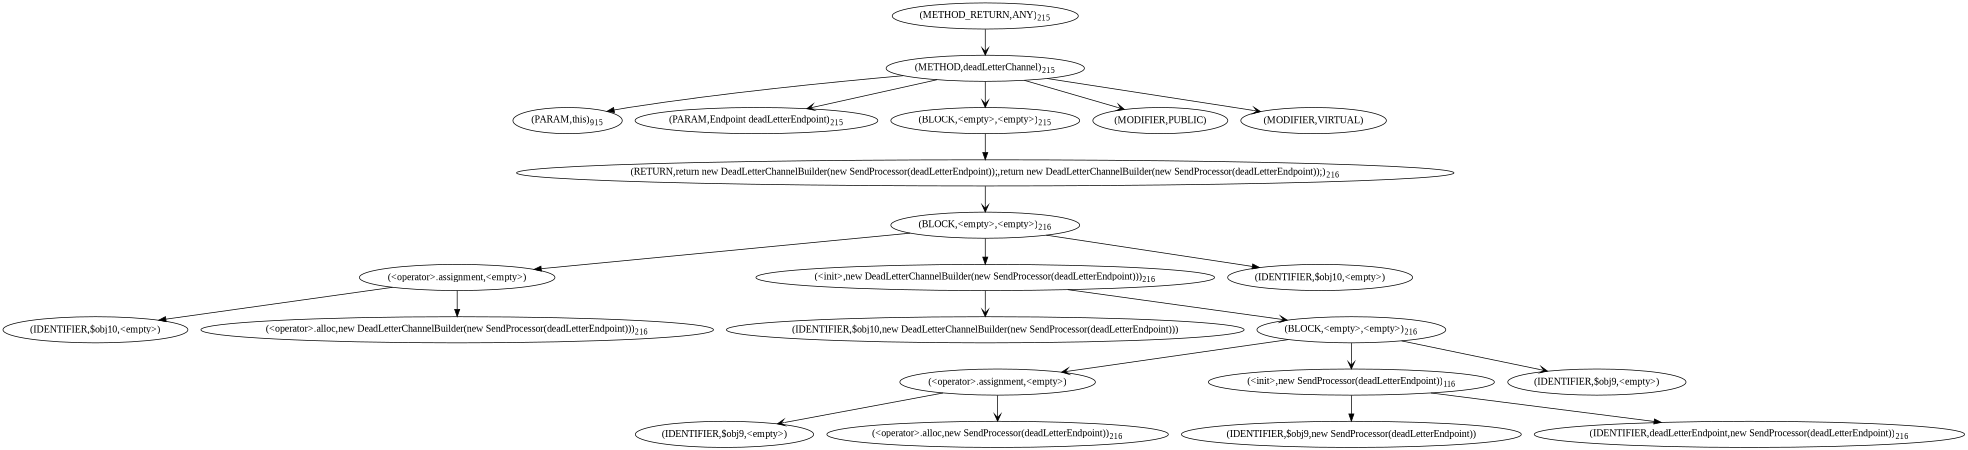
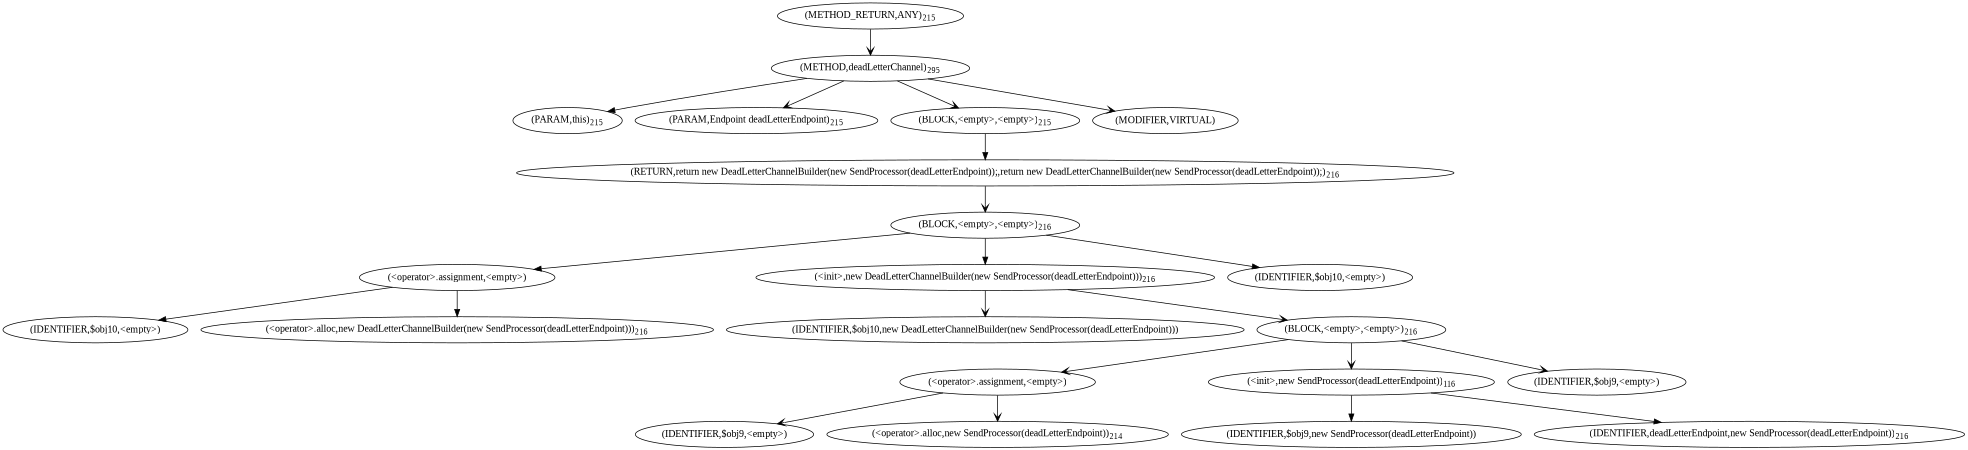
node "(METHOD,deadLetterChannel)": text "215" -> "295"
node "(PARAM,this)": text "915" -> "215"
node "(MODIFIER,PUBLIC)": removed
node "(<operator>.alloc,new SendProcessor(deadLetterEndpoint))": text "216" -> "214"
